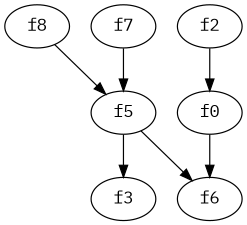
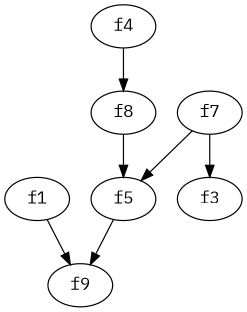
node "f4": added
node "f2": removed
node "f0": label "f0" -> "f1"
edge "f5" -> "f3": now "f7" -> "f3"
node "f6": label "f6" -> "f9"
